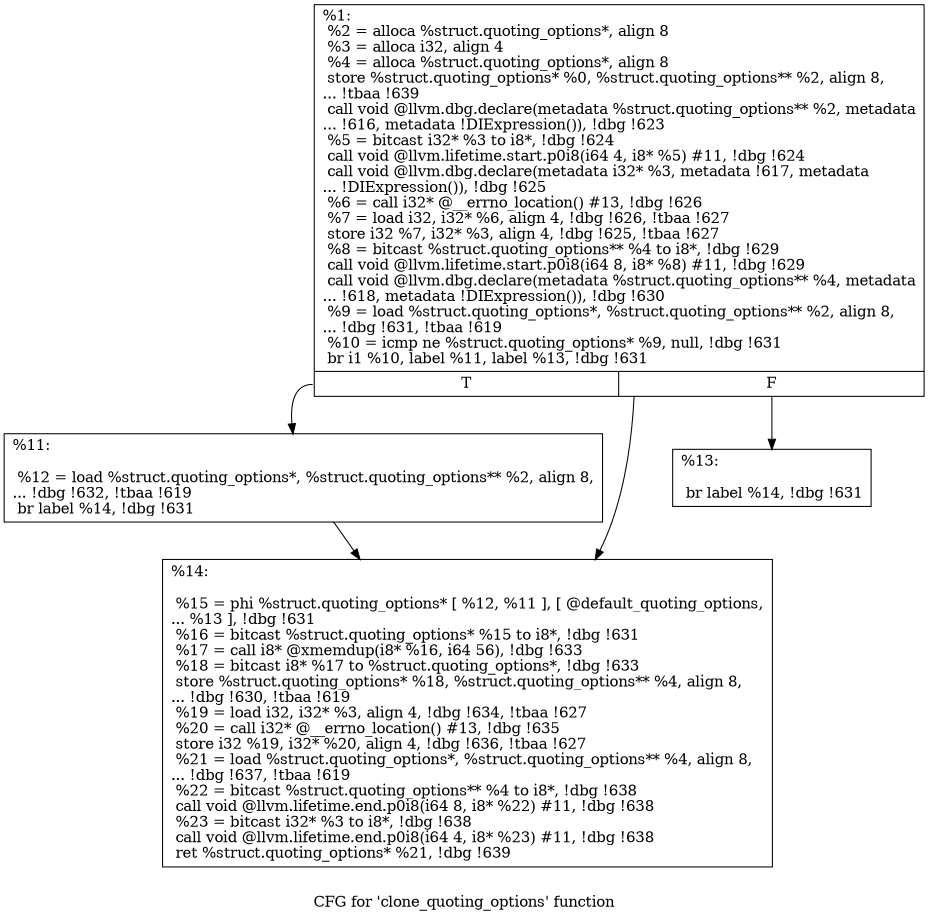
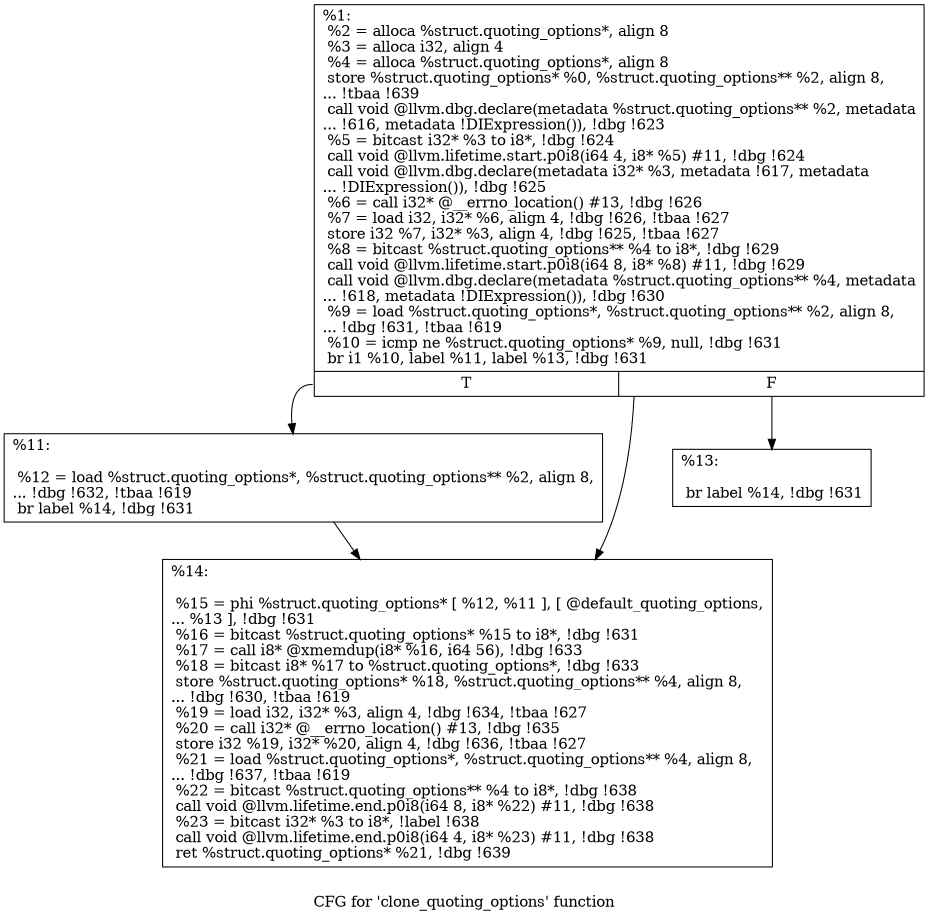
node "%14:": text "%23 = bitcast i32* %3 to i8*, !dbg !638" -> "%23 = bitcast i32* %3 to i8*, !label !638"
